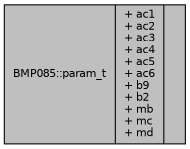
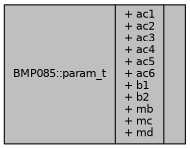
node "BMP085::param_t": text "+ b9" -> "+ b1"
